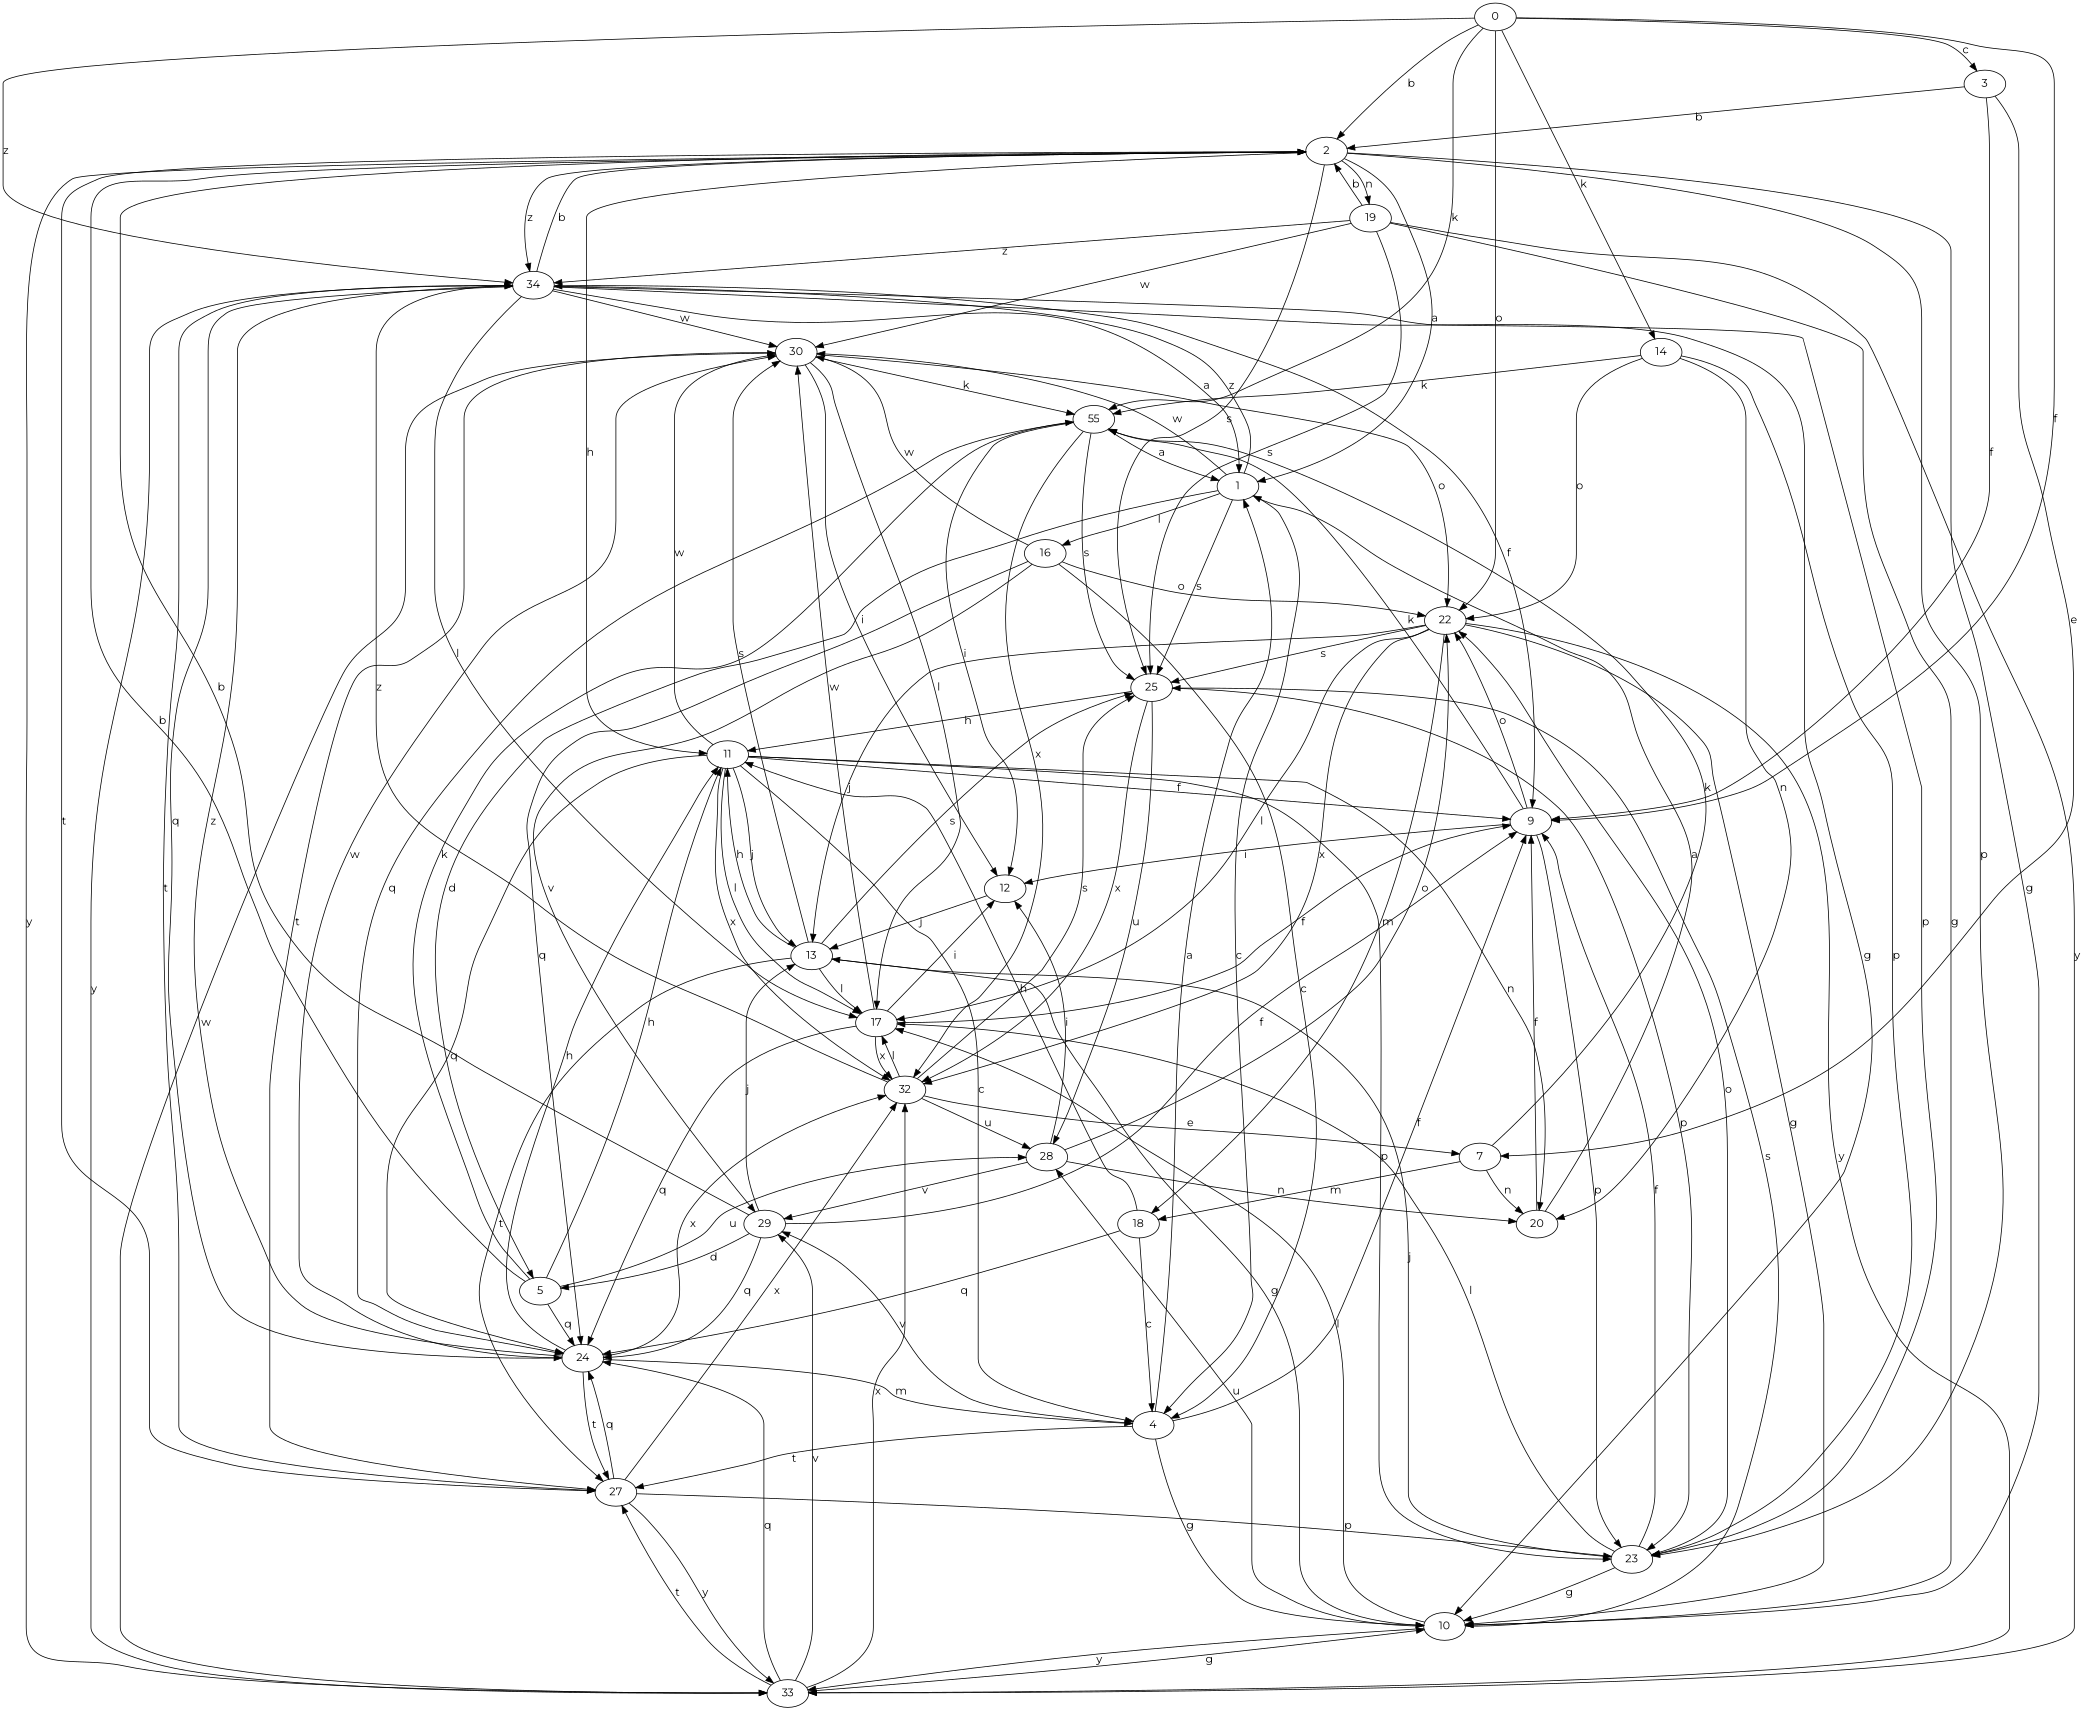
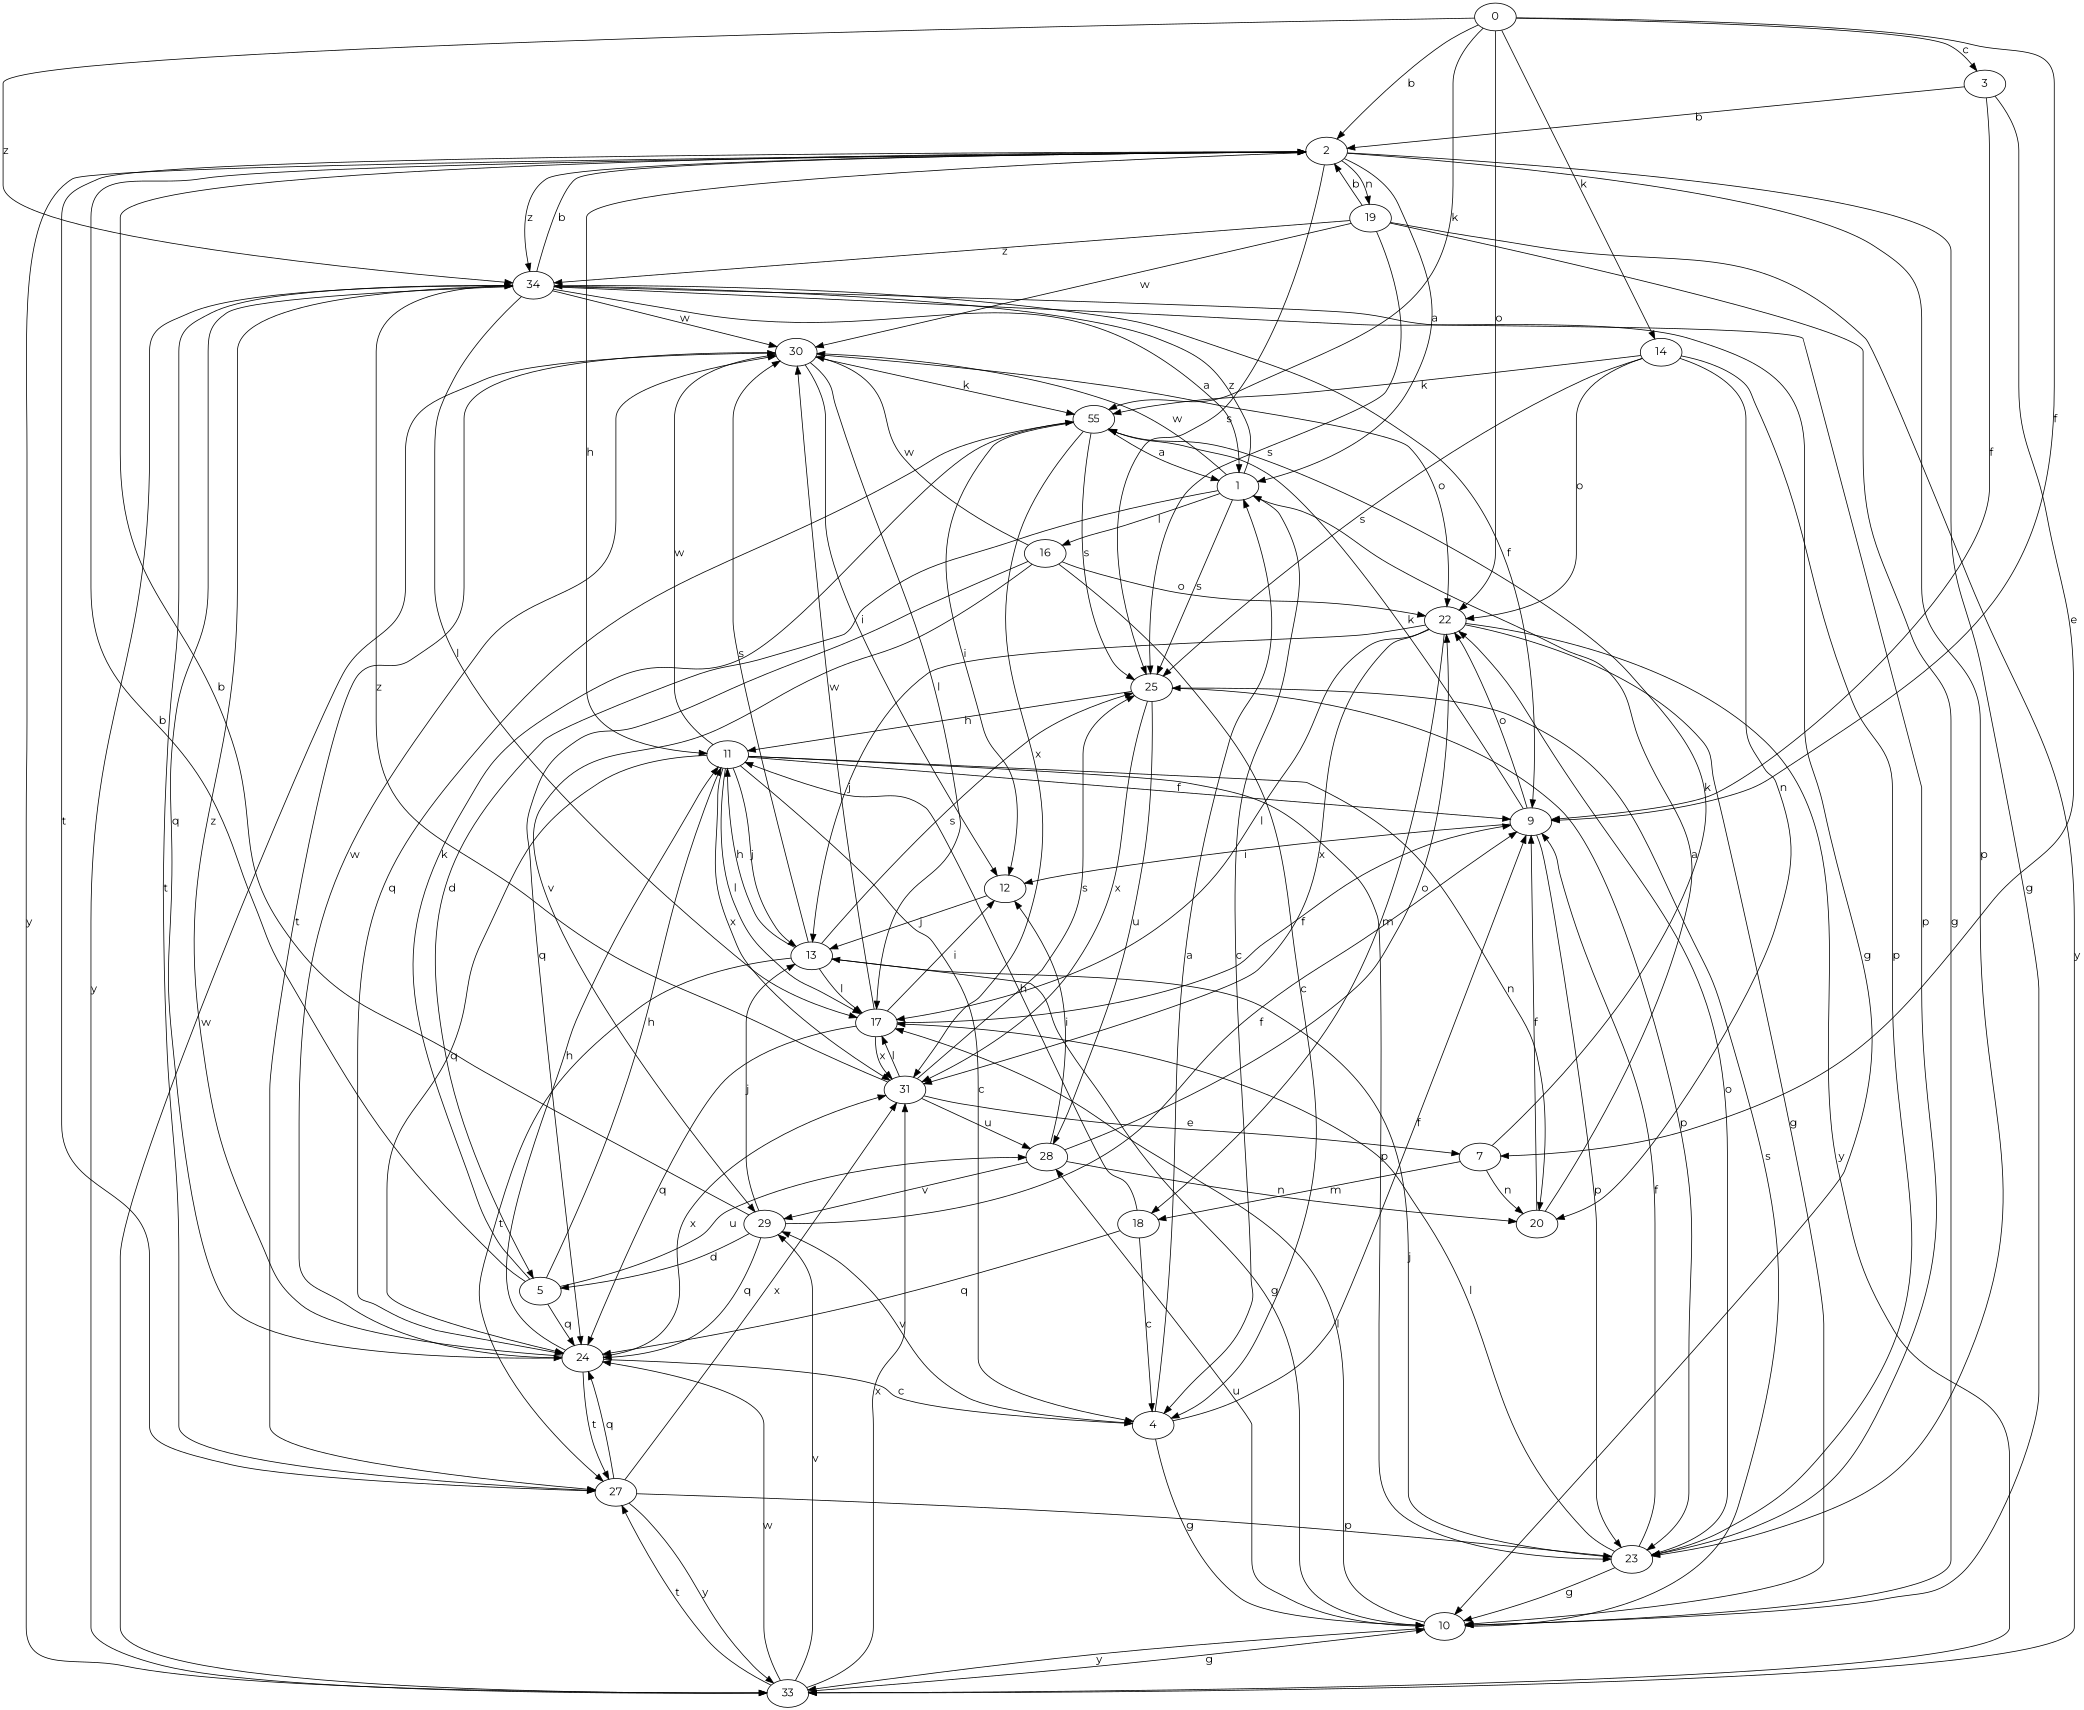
edge "22" -> "25": now "14" -> "25"
node "32": label "32" -> "31"
edge "24" -> "4": label "m" -> "c"
edge "4" -> "27": removed, label "t"
edge "33" -> "24": label "q" -> "w"
